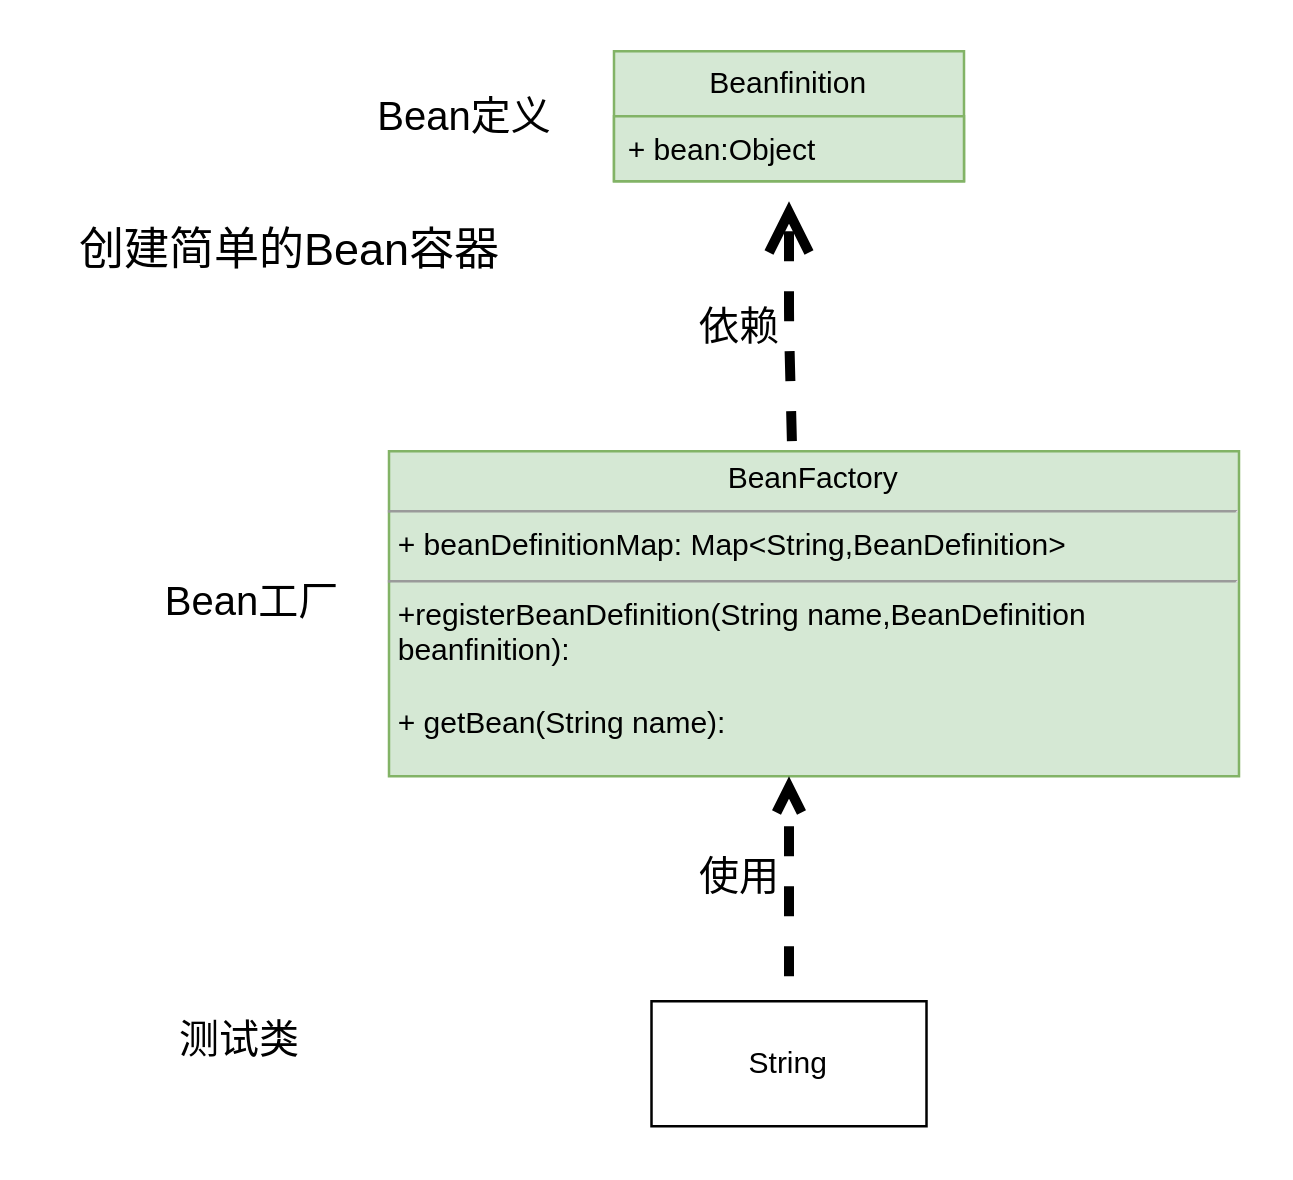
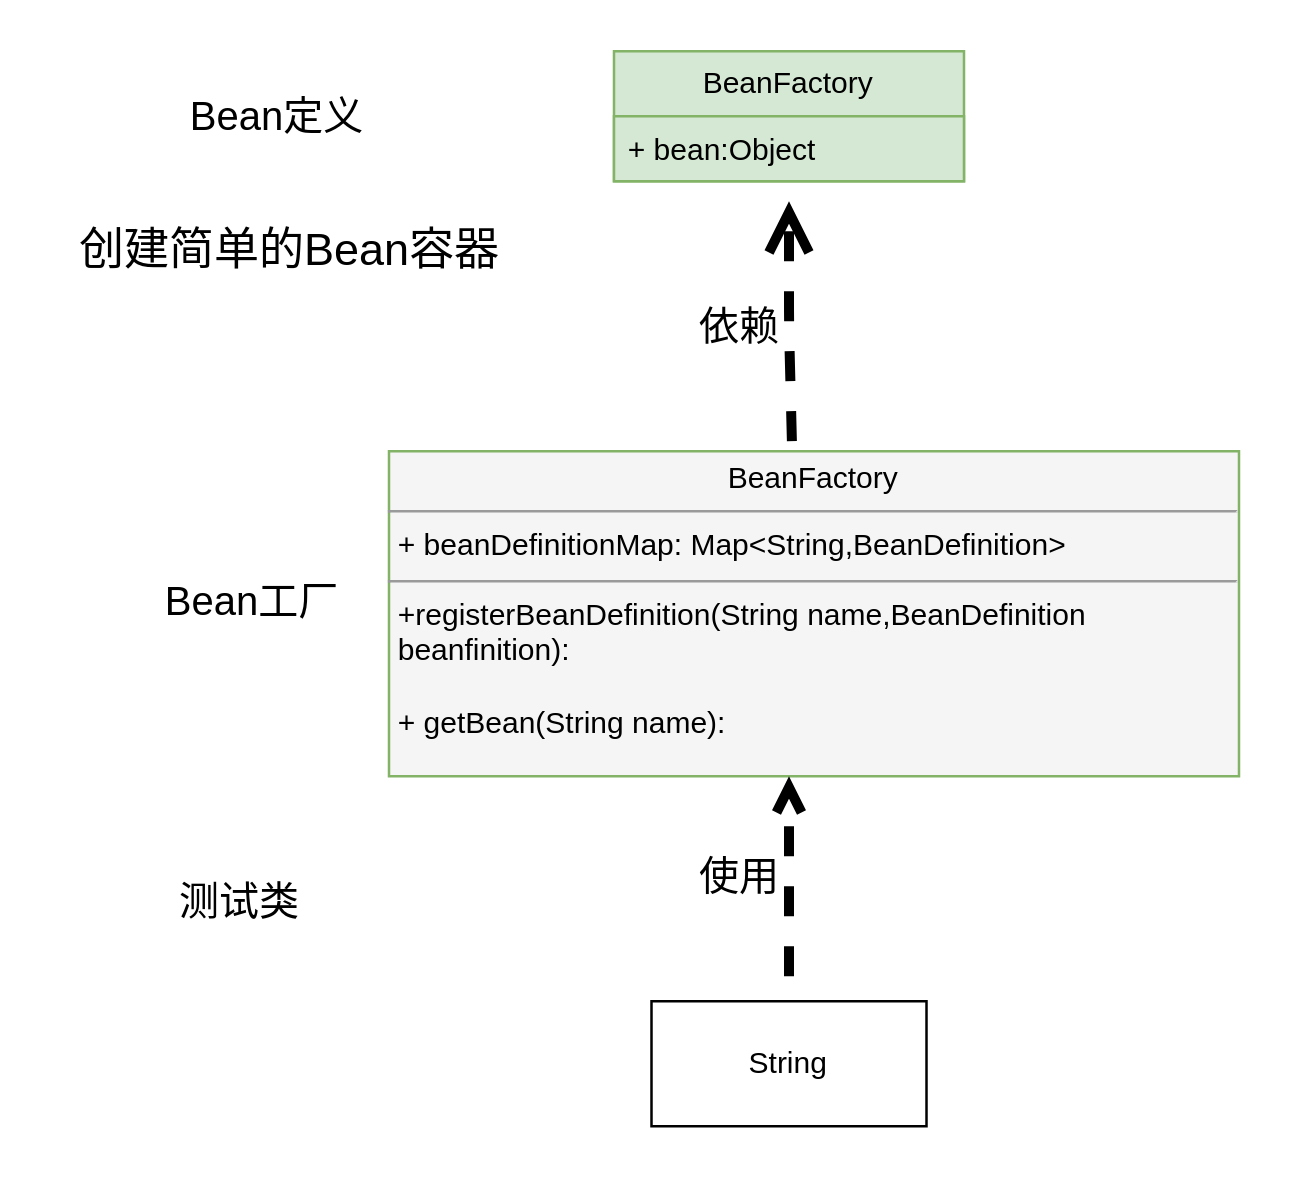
node "Beanfinition": label "Beanfinition" -> "BeanFactory"
node "Bean定义": moved (464, 116) -> (276, 116)
node "BeanFactory + beanDefinitionMap: Map<String,BeanDefinition> +registerBeanDefinition(String name,BeanDefinition beanfinition): + getBean(String name):": fillcolor #d5e8d4 -> #f5f5f5
node "测试类": moved (239, 1039) -> (239, 901)
